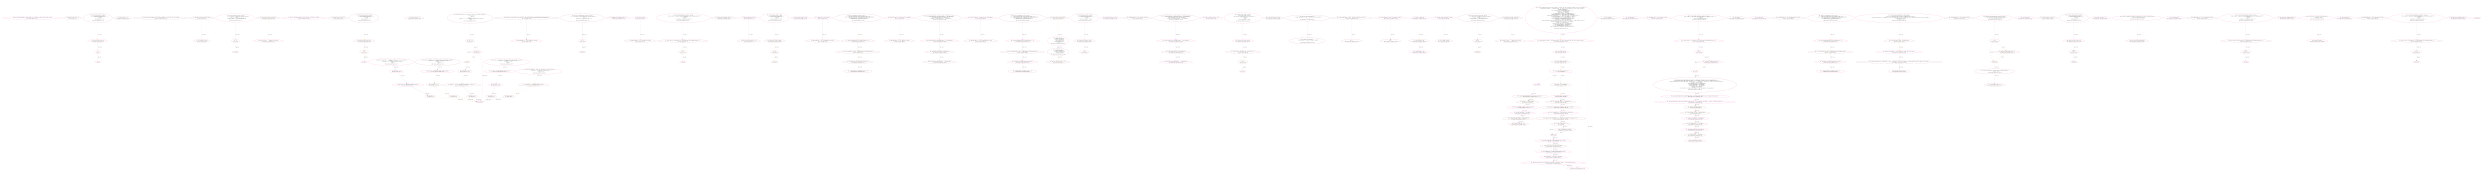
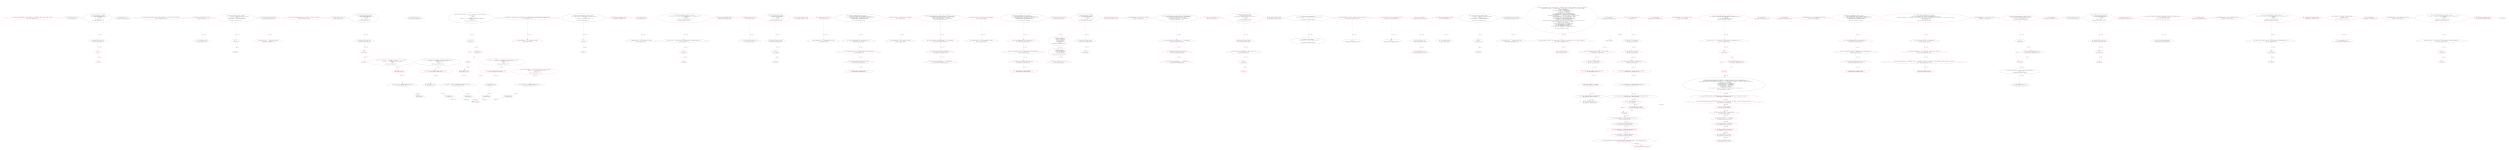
node "176_ uint256 totalAmountPayed; 1012-new_variable-177-177": removed
